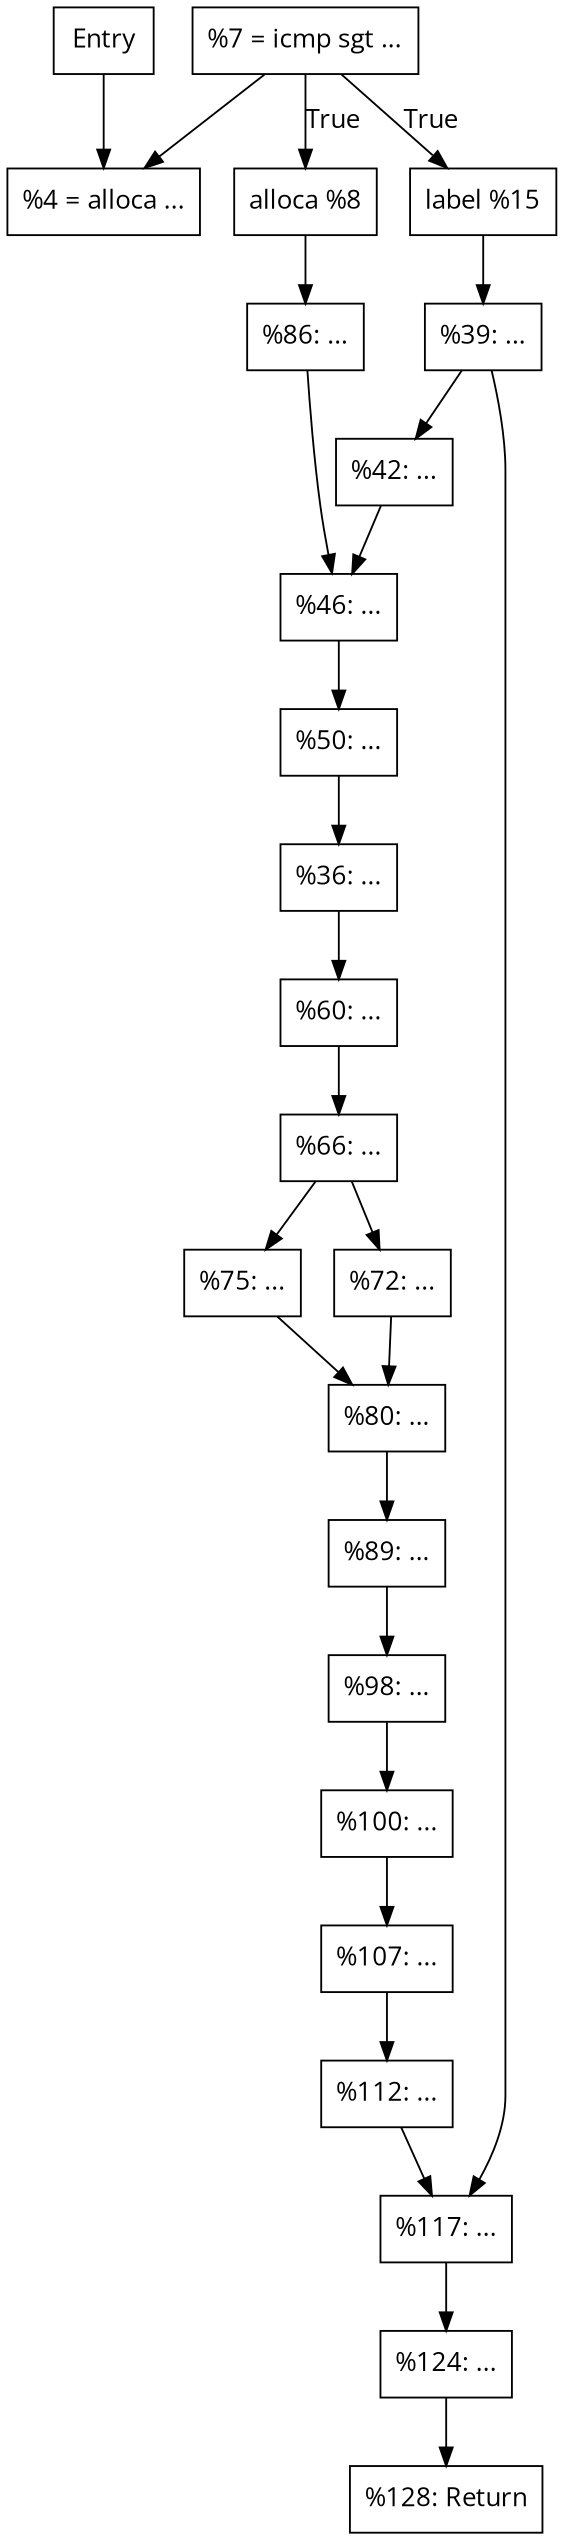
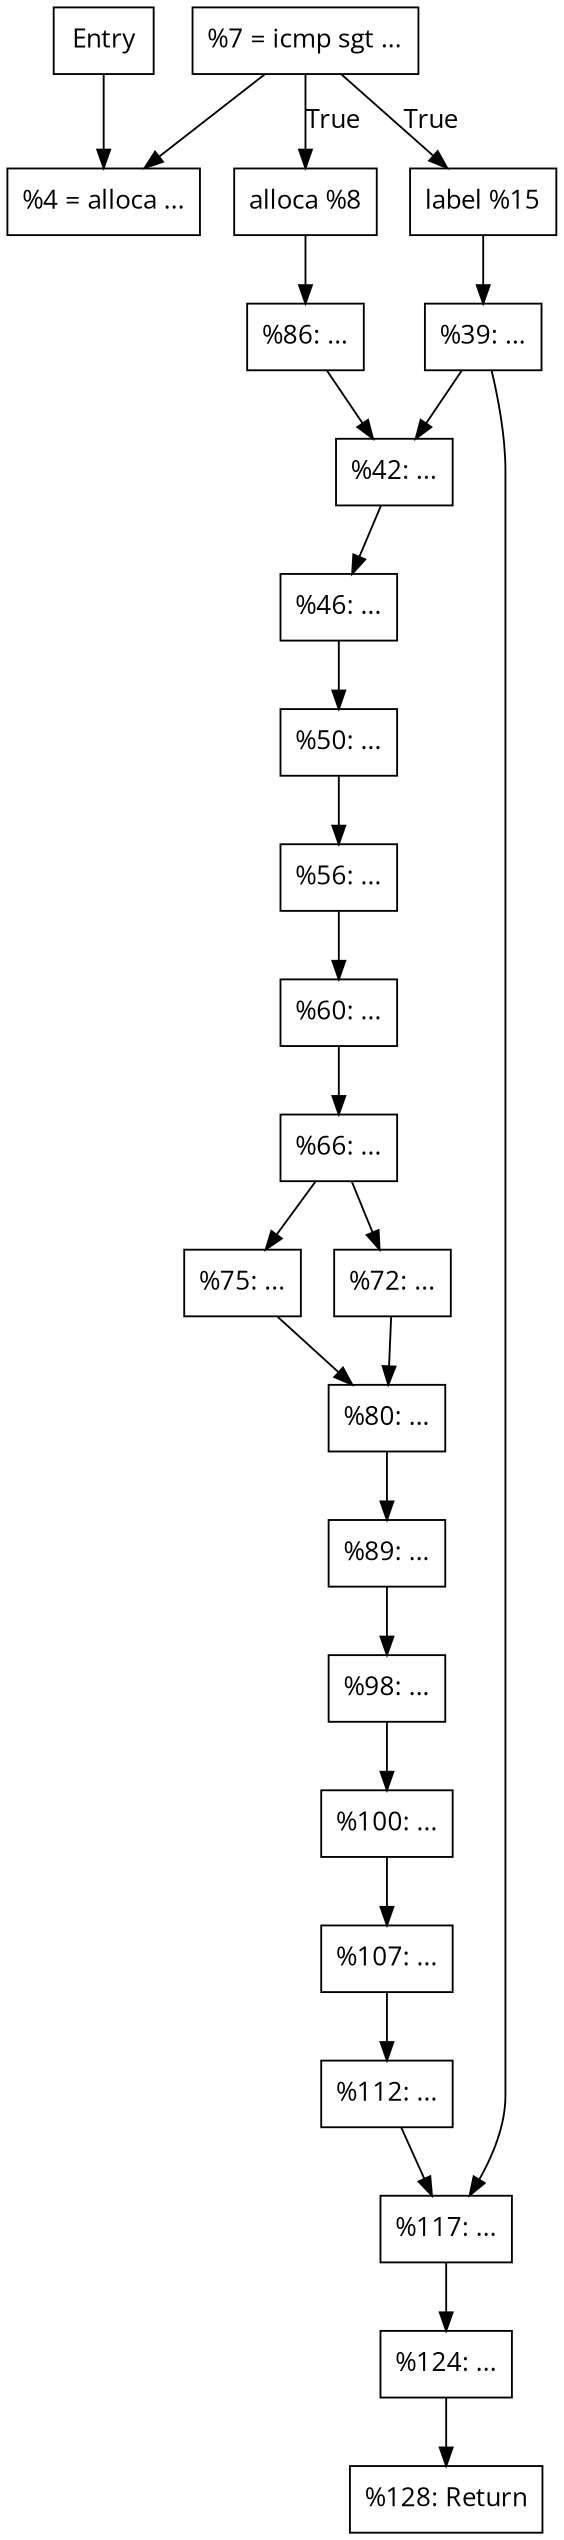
edge "%86: ..." -> "%46: ...": now "%86: ..." -> "%42: ..."
node "%36: ...": label "%36: ..." -> "%56: ..."
